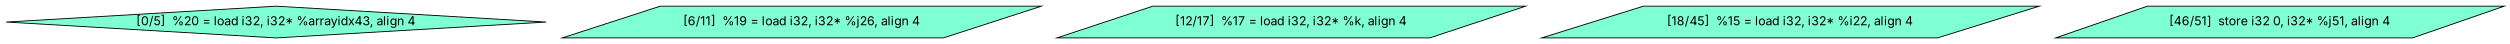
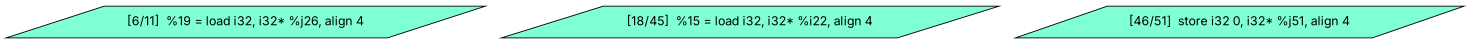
node "[0/5]  %20 = load i32, i32* %arrayidx43, align 4": removed
node "[12/17]  %17 = load i32, i32* %k, align 4": removed
